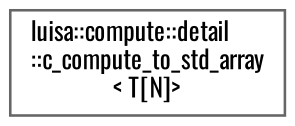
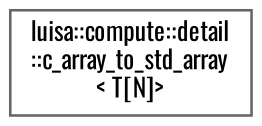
node "luisa::compute::detail ::c_compute_to_std_array < T[N]>": label "luisa::compute::detail ::c_compute_to_std_array < T[N]>" -> "luisa::compute::detail ::c_array_to_std_array < T[N]>"
